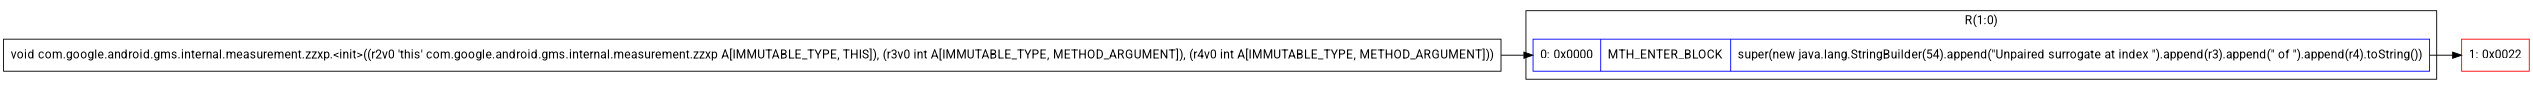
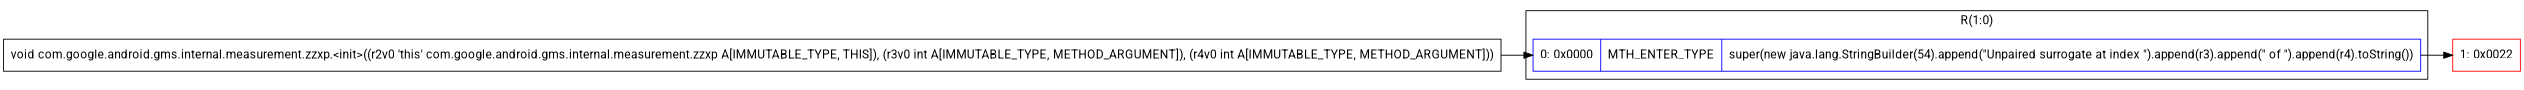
node "0: 0x0000": text "MTH_ENTER_BLOCK" -> "MTH_ENTER_TYPE"
